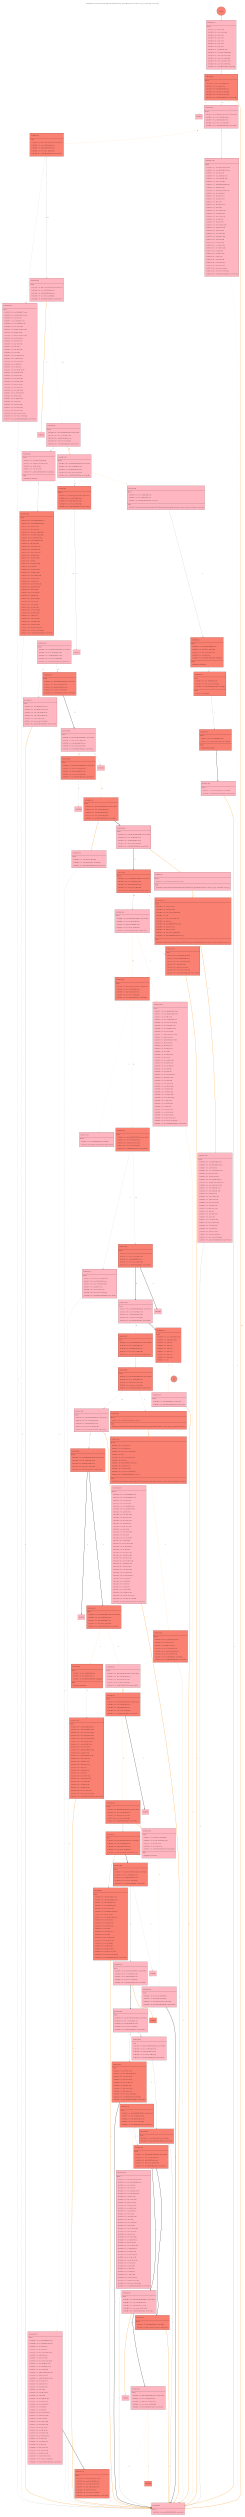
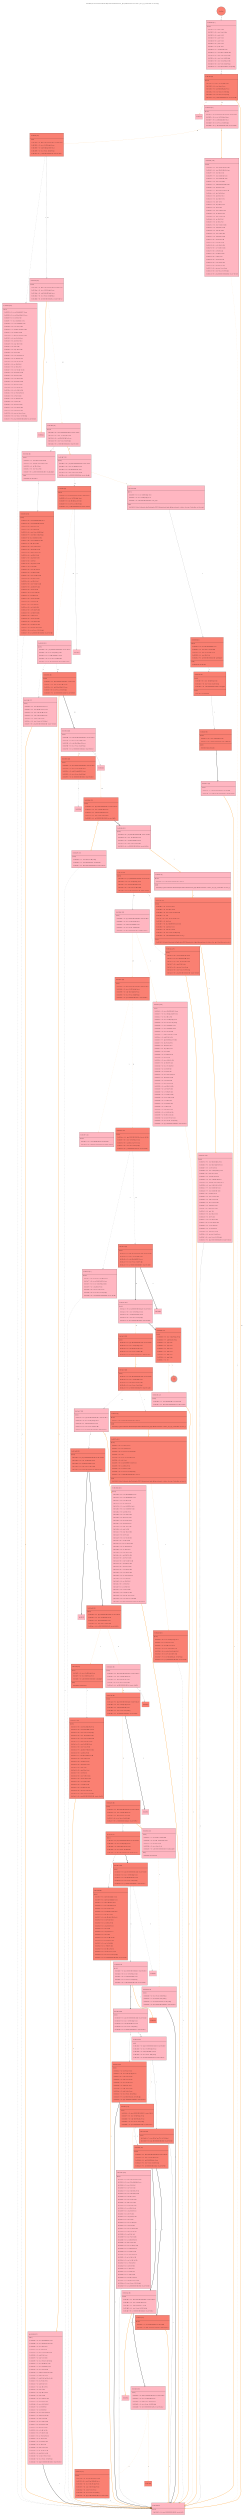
edge "0x401986 [25]" -> "0x40199f [25]": removed, label "17"
edge "0x401922 [25]" -> "0x402183 [157]": style dotted -> bold
node "0x4023c5": added
edge "0x402183 [157]" -> "0x40225a [27]": now "0x402183 [157]" -> "0x402663 [5]"
